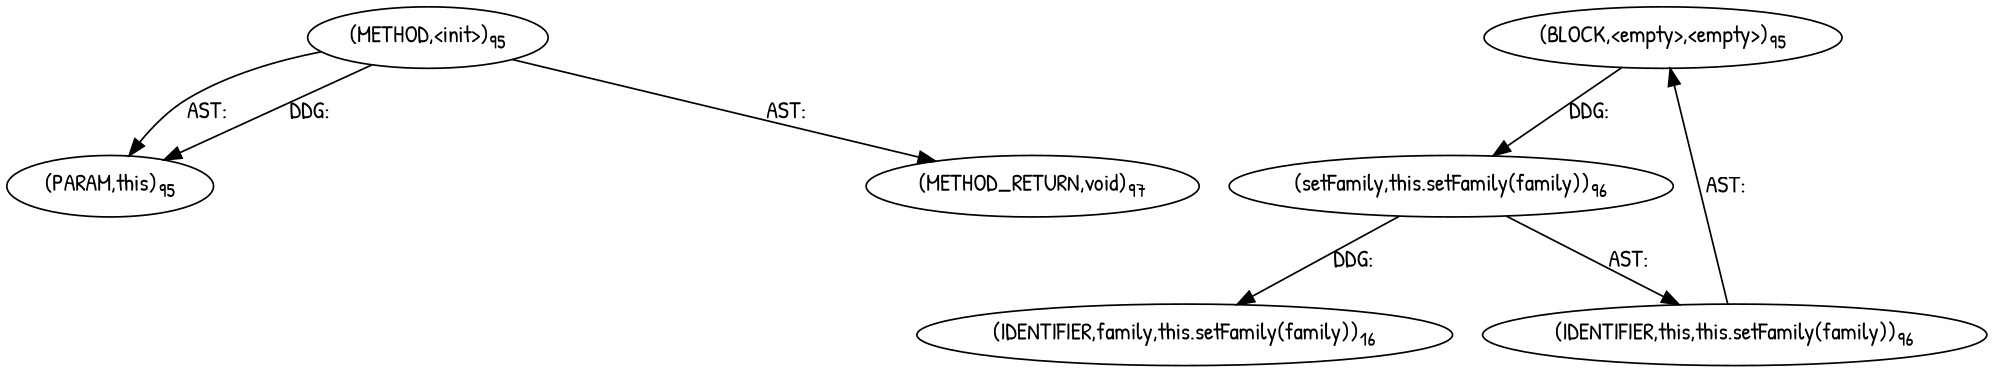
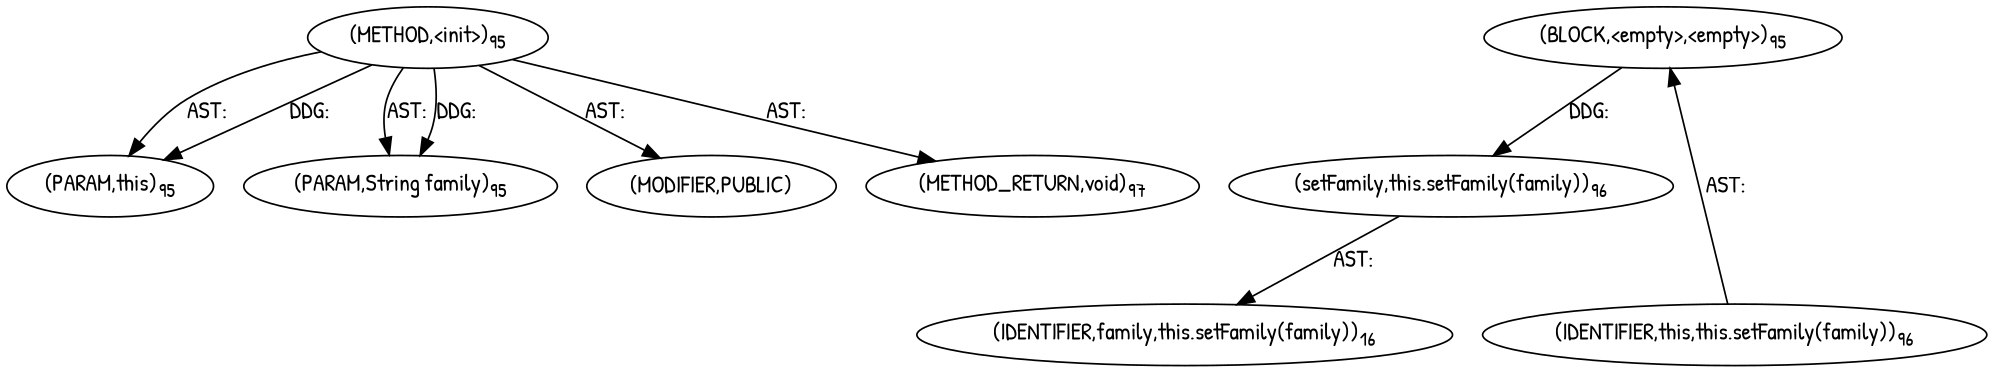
node "(PARAM,String family)": added
node "(MODIFIER,PUBLIC)": added
edge "(setFamily,this.setFamily(family))" -> "(IDENTIFIER,this,this.setFamily(family))": removed, label "AST:"
edge "(setFamily,this.setFamily(family))" -> "(IDENTIFIER,family,this.setFamily(family))": label "DDG: " -> "AST: "
